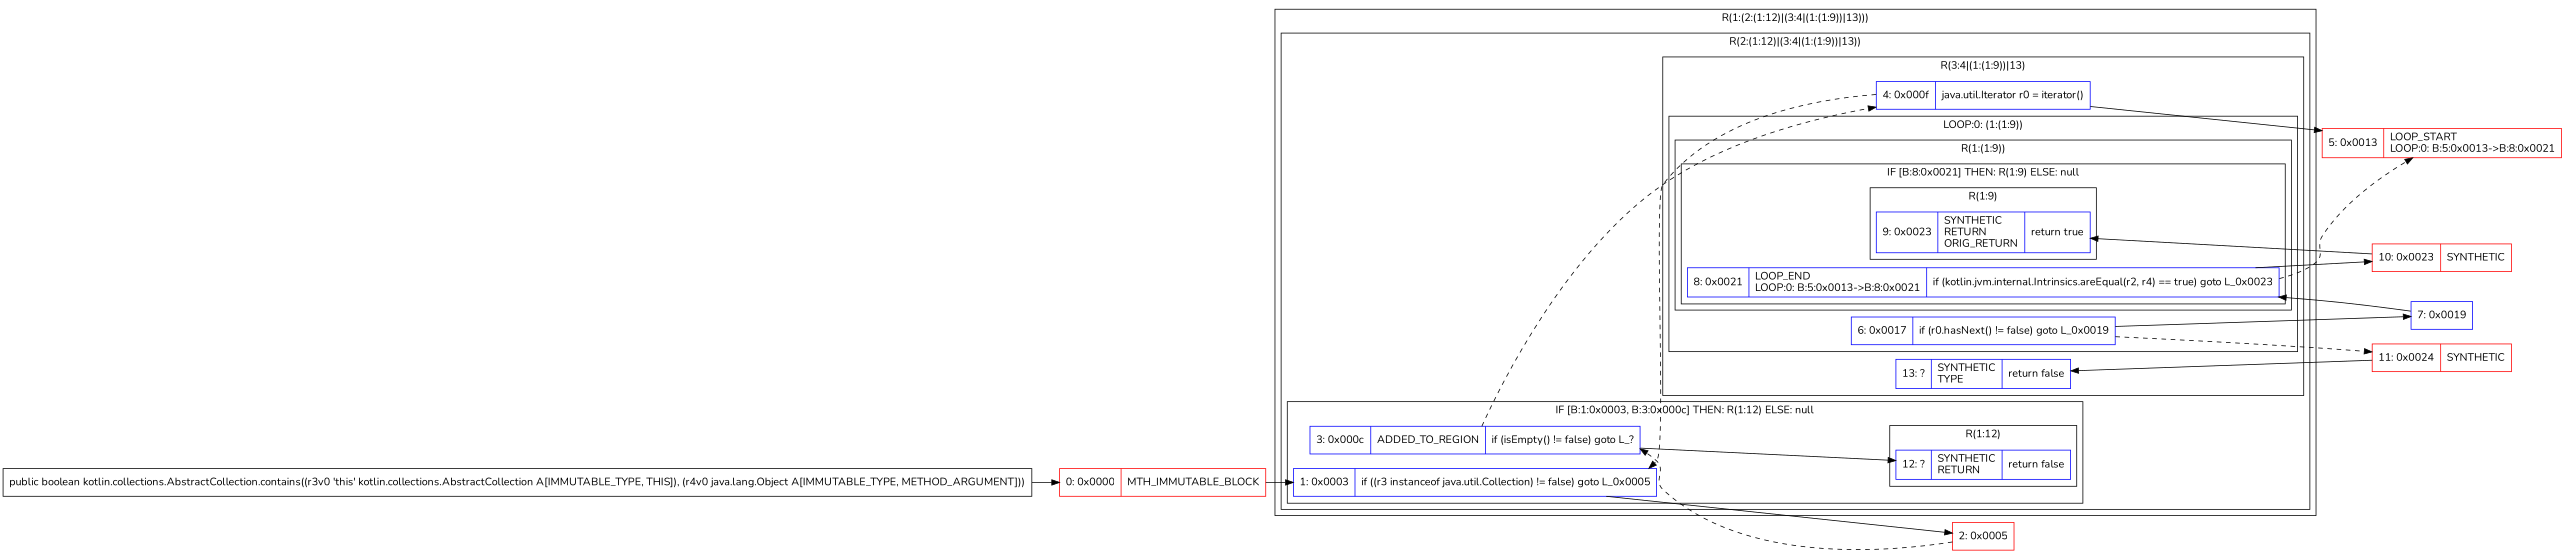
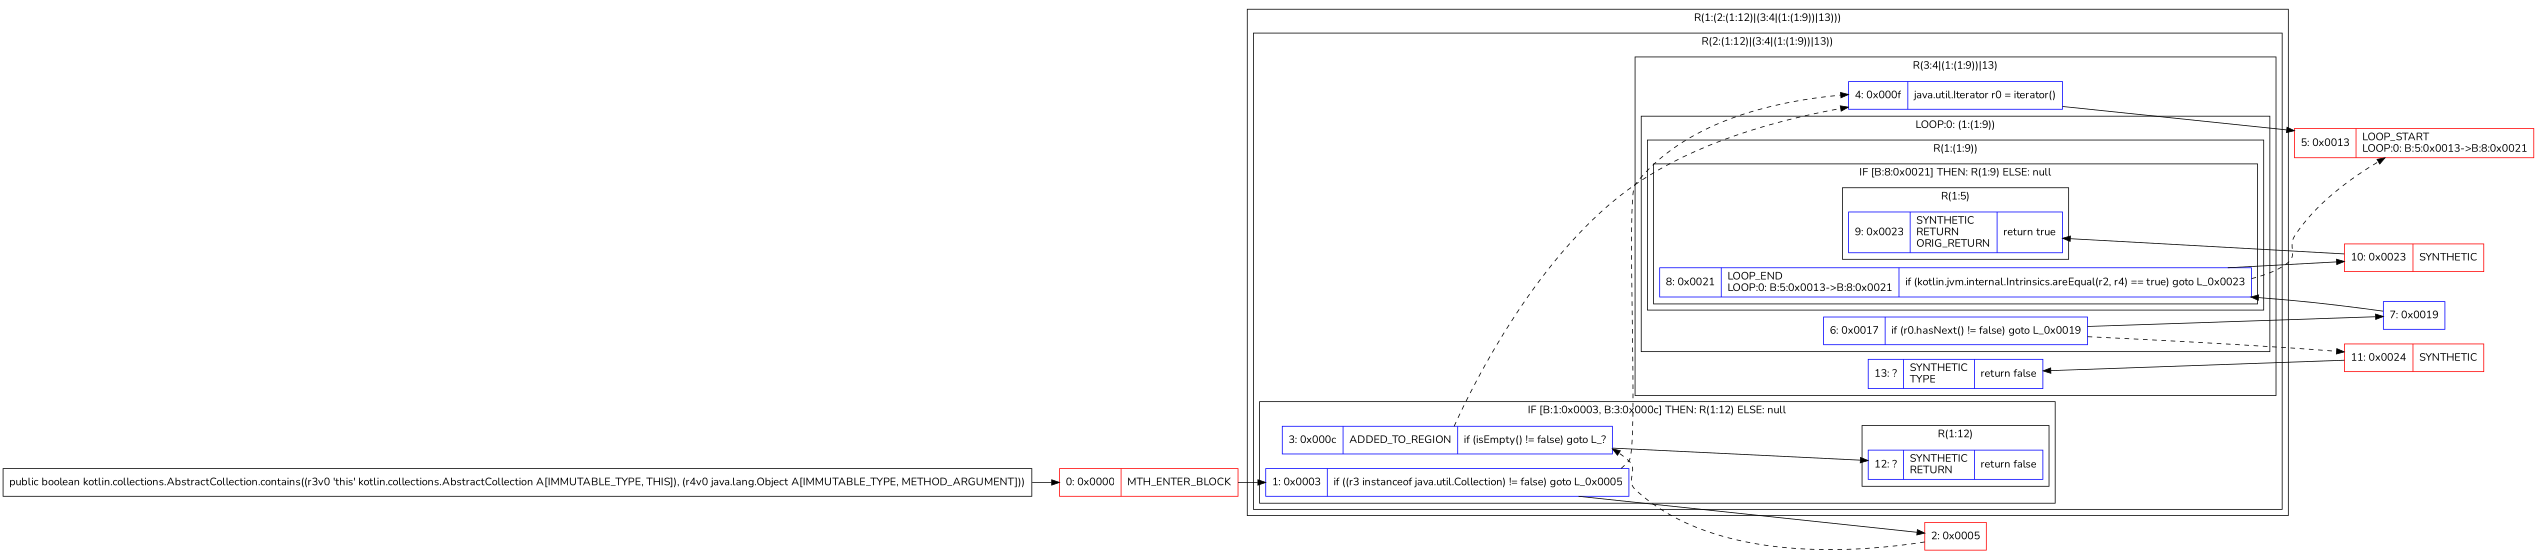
edge "4: 0x000f" -> "1: 0x0003": reversed
cluster "R(1:9)": label "R(1:9)" -> "R(1:5)"
node "0: 0x0000": text "MTH_IMMUTABLE_BLOCK" -> "MTH_ENTER_BLOCK"
